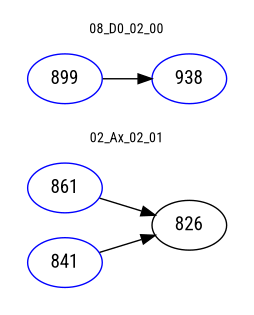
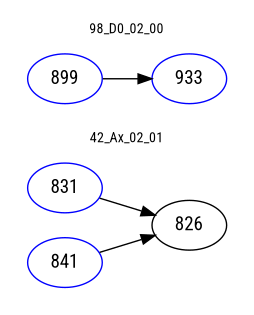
cluster "08_D0_02_00": label "08_D0_02_00" -> "98_D0_02_00"
node "938": label "938" -> "933"
cluster "02_Ax_02_01": label "02_Ax_02_01" -> "42_Ax_02_01"
node "861": label "861" -> "831"
